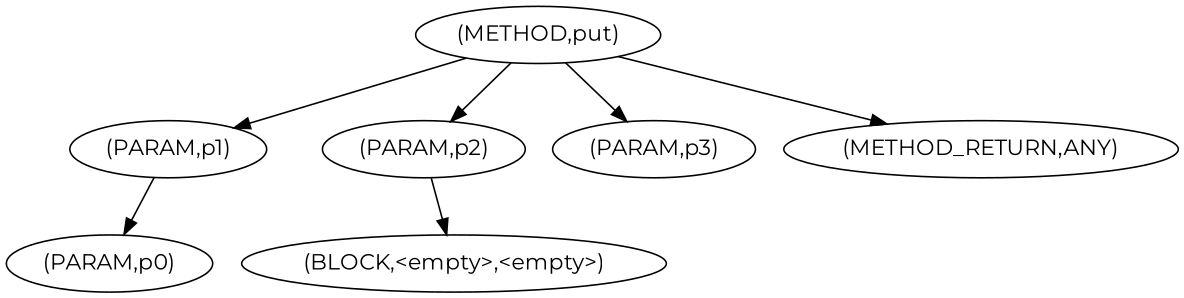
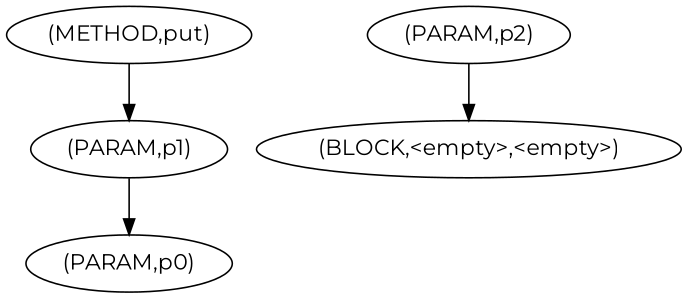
edge "(METHOD,put)" -> "(PARAM,p2)": removed
node "(PARAM,p3)": removed
node "(METHOD_RETURN,ANY)": removed
